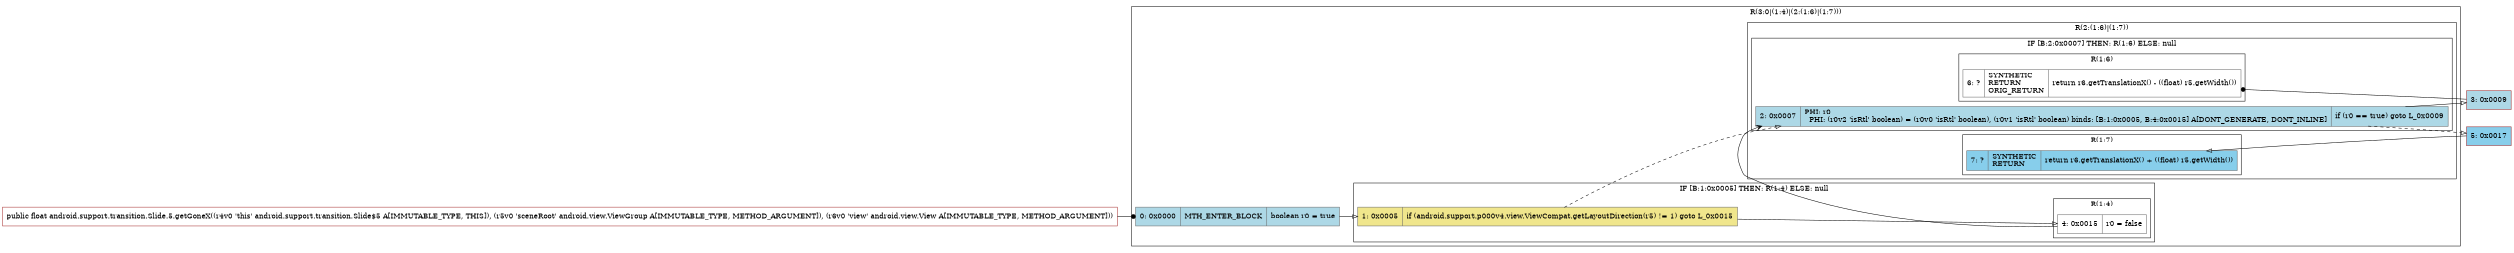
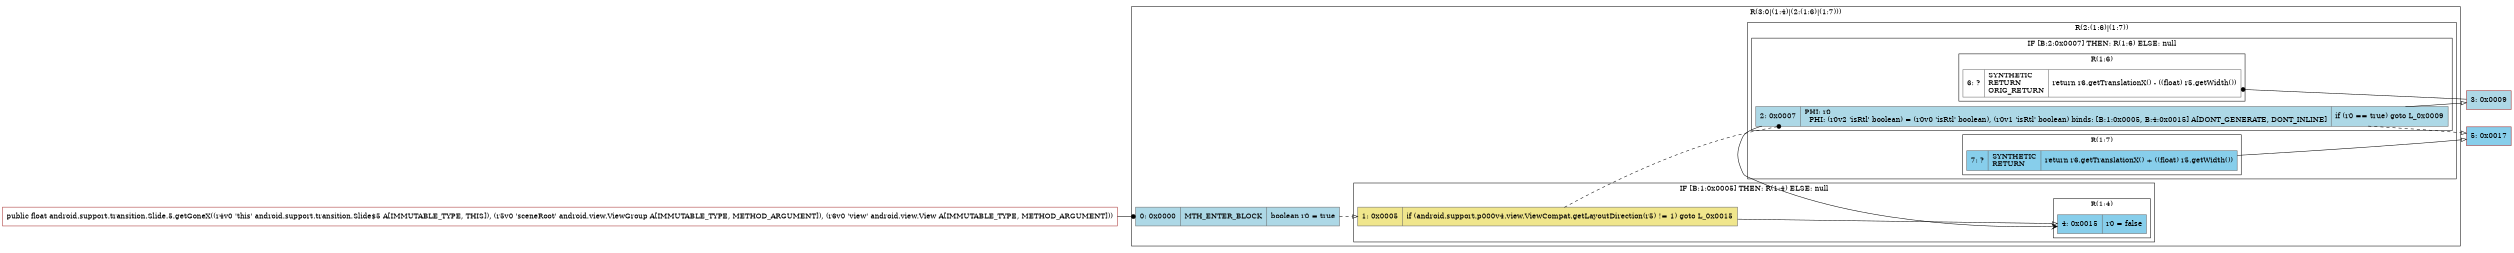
edge "5: 0x0017" -> "7: ?": reversed
edge "1: 0x0005" -> "2: 0x0007": arrowhead onormal -> dot
edge "4: 0x0015" -> "2: 0x0007": reversed
edge "0: 0x0000" -> "1: 0x0005": style solid -> dashed
node "4: 0x0015": fillcolor white -> skyblue
